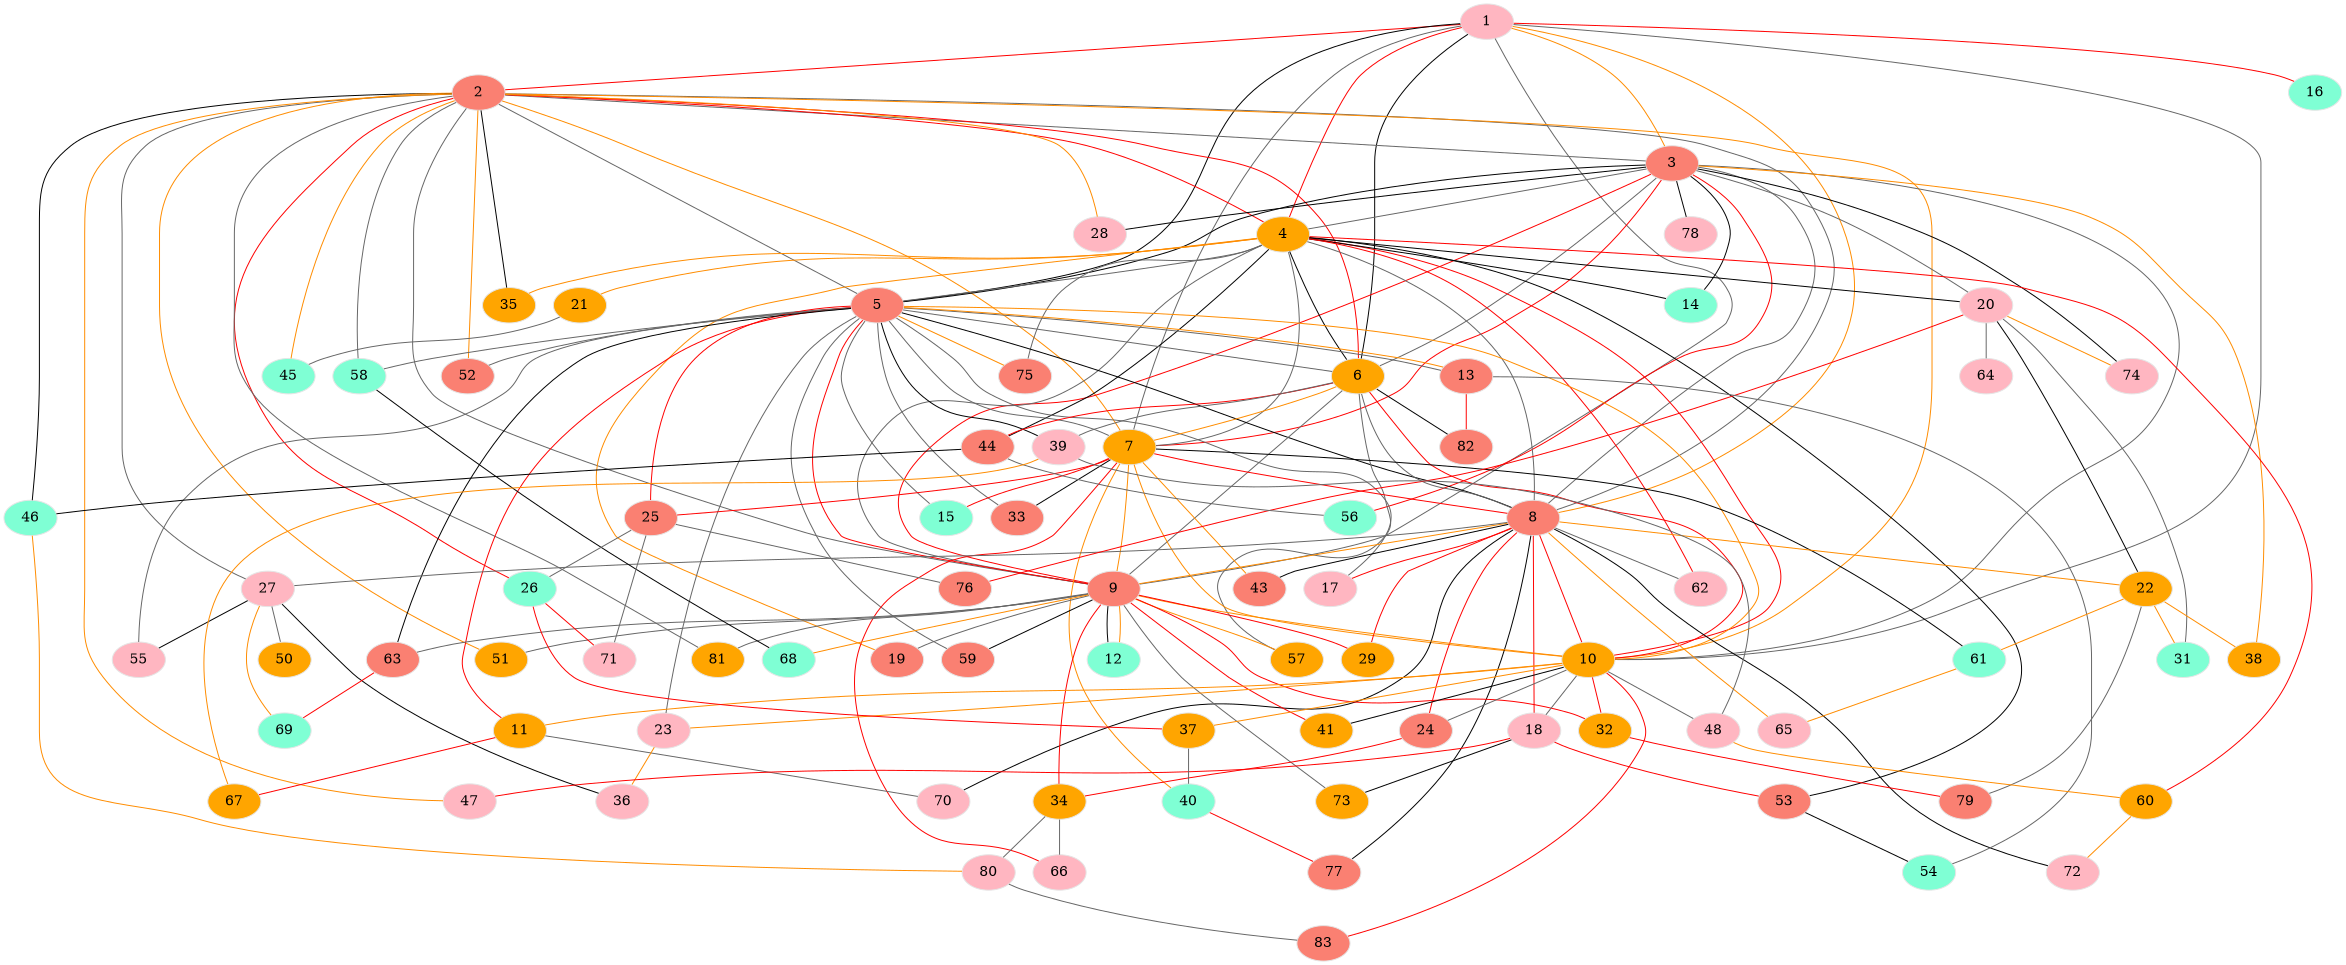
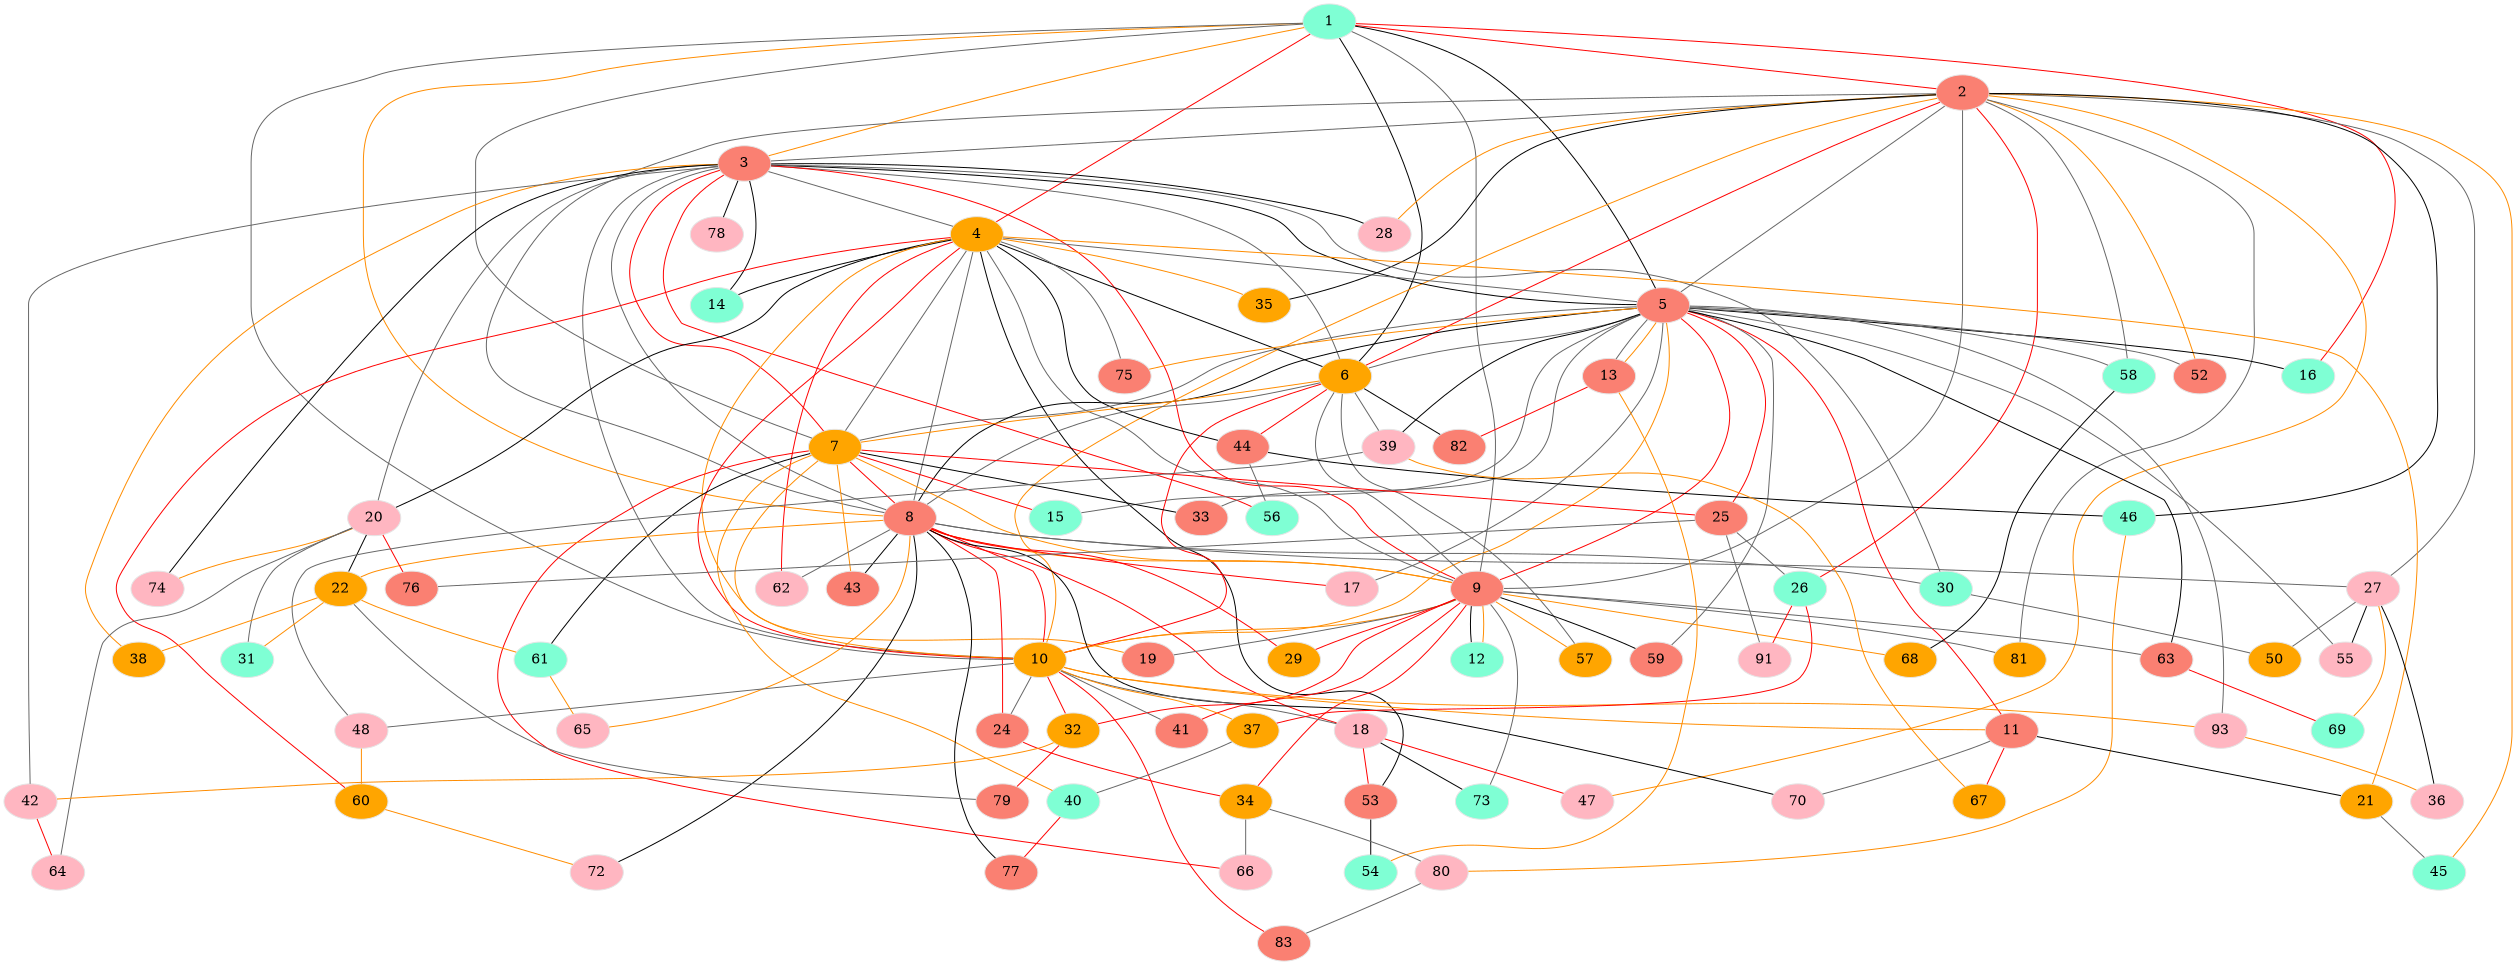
node "1": fillcolor lightpink -> aquamarine
edge "2" -- "4": removed
edge "2" -- "7": removed
edge "5" -- "16": added
edge "13" -- "54": color gray40 -> darkorange
node "30": added
node "51": removed
node "71": label "71" -> "91"
node "68": fillcolor aquamarine -> orange
edge "10" -- "41": color black -> gray40
node "11": fillcolor orange -> salmon
node "23": label "23" -> "93"
node "41": fillcolor orange -> salmon
edge "11" -- "21": added
node "42": added
node "73": fillcolor orange -> aquamarine
